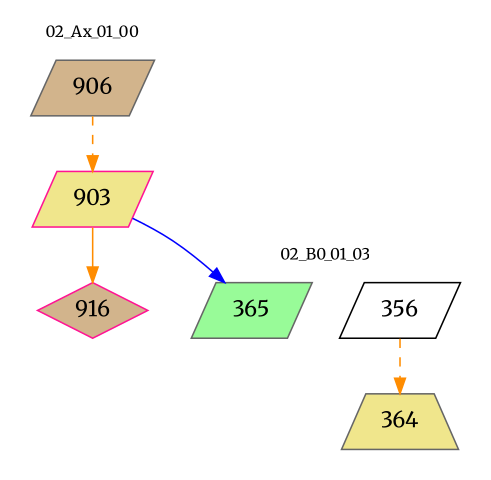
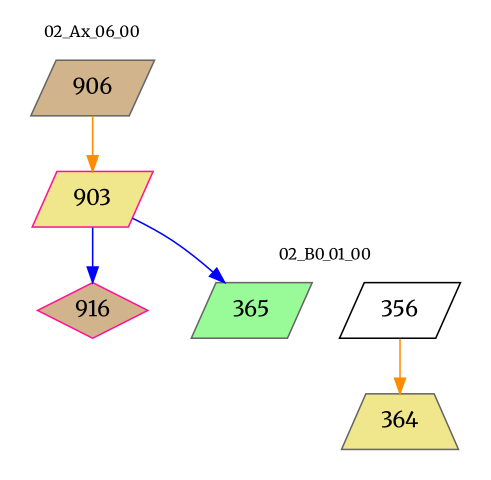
cluster "02_Ax_01_00": label "02_Ax_01_00" -> "02_Ax_06_00"
edge "906" -> "903": style dashed -> solid
edge "903" -> "916": color darkorange -> blue
cluster "02_B0_01_03": label "02_B0_01_03" -> "02_B0_01_00"
edge "356" -> "364": style dashed -> solid
